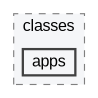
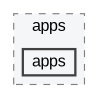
cluster "classes": label "classes" -> "apps"
